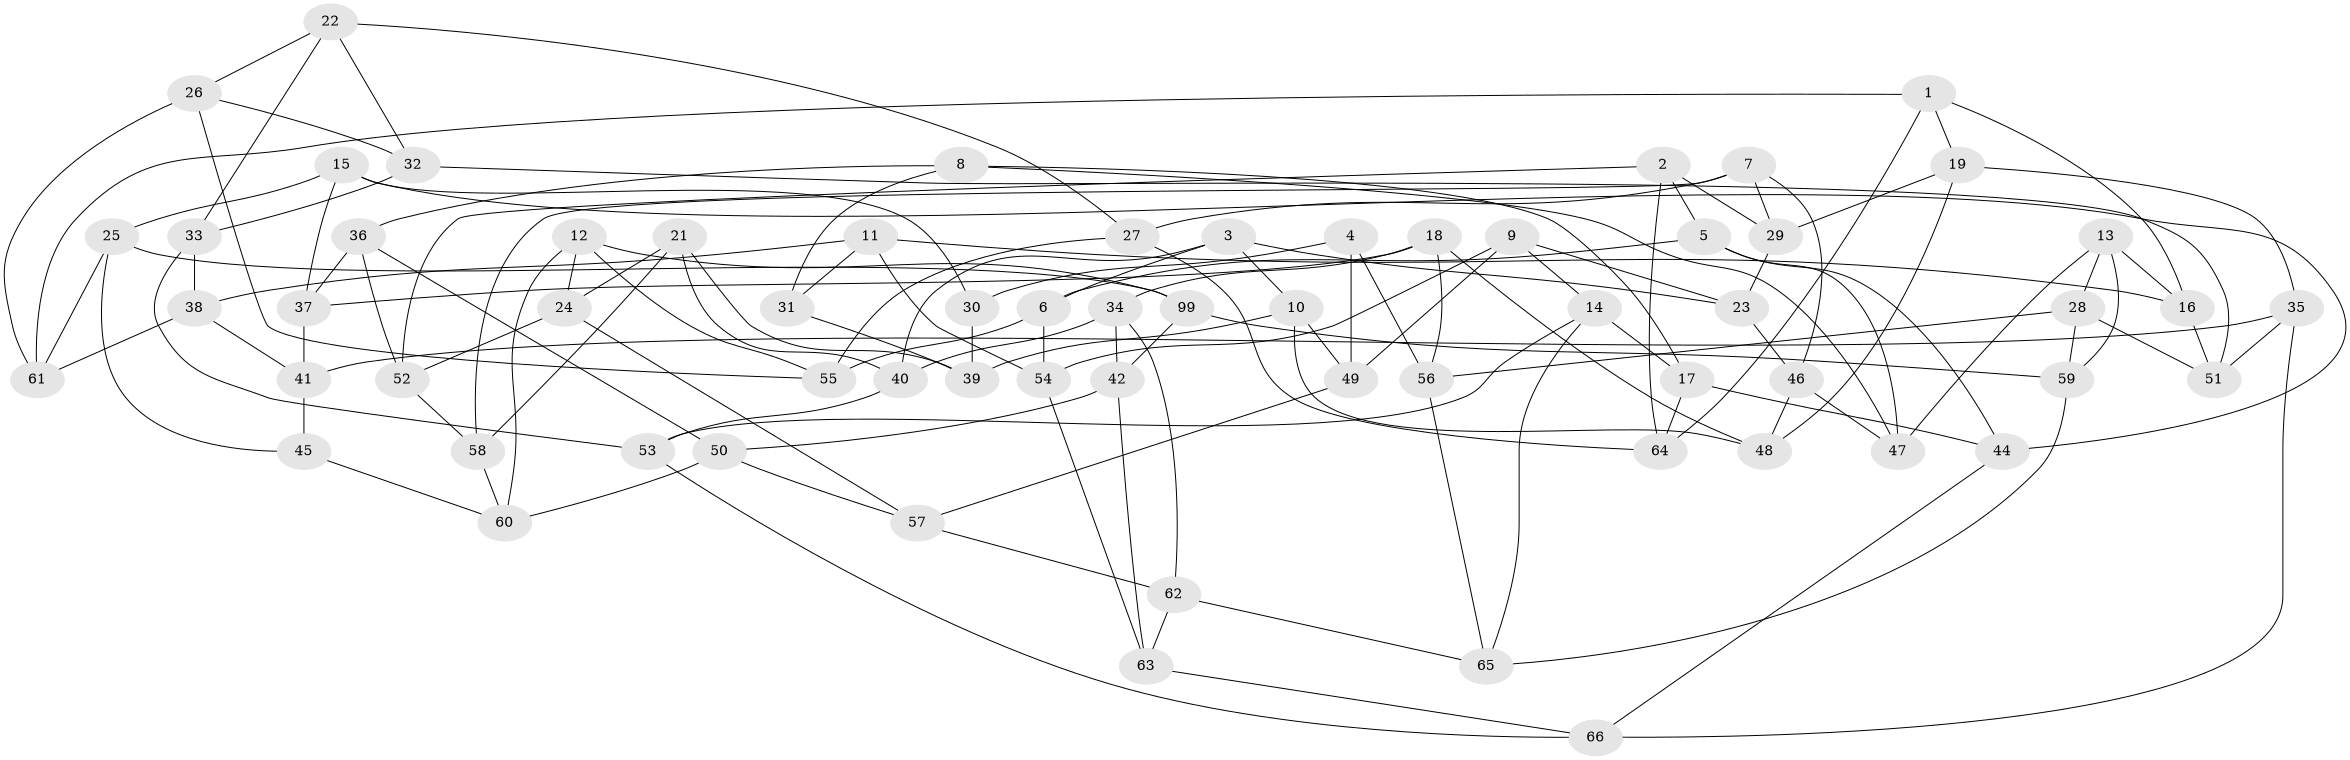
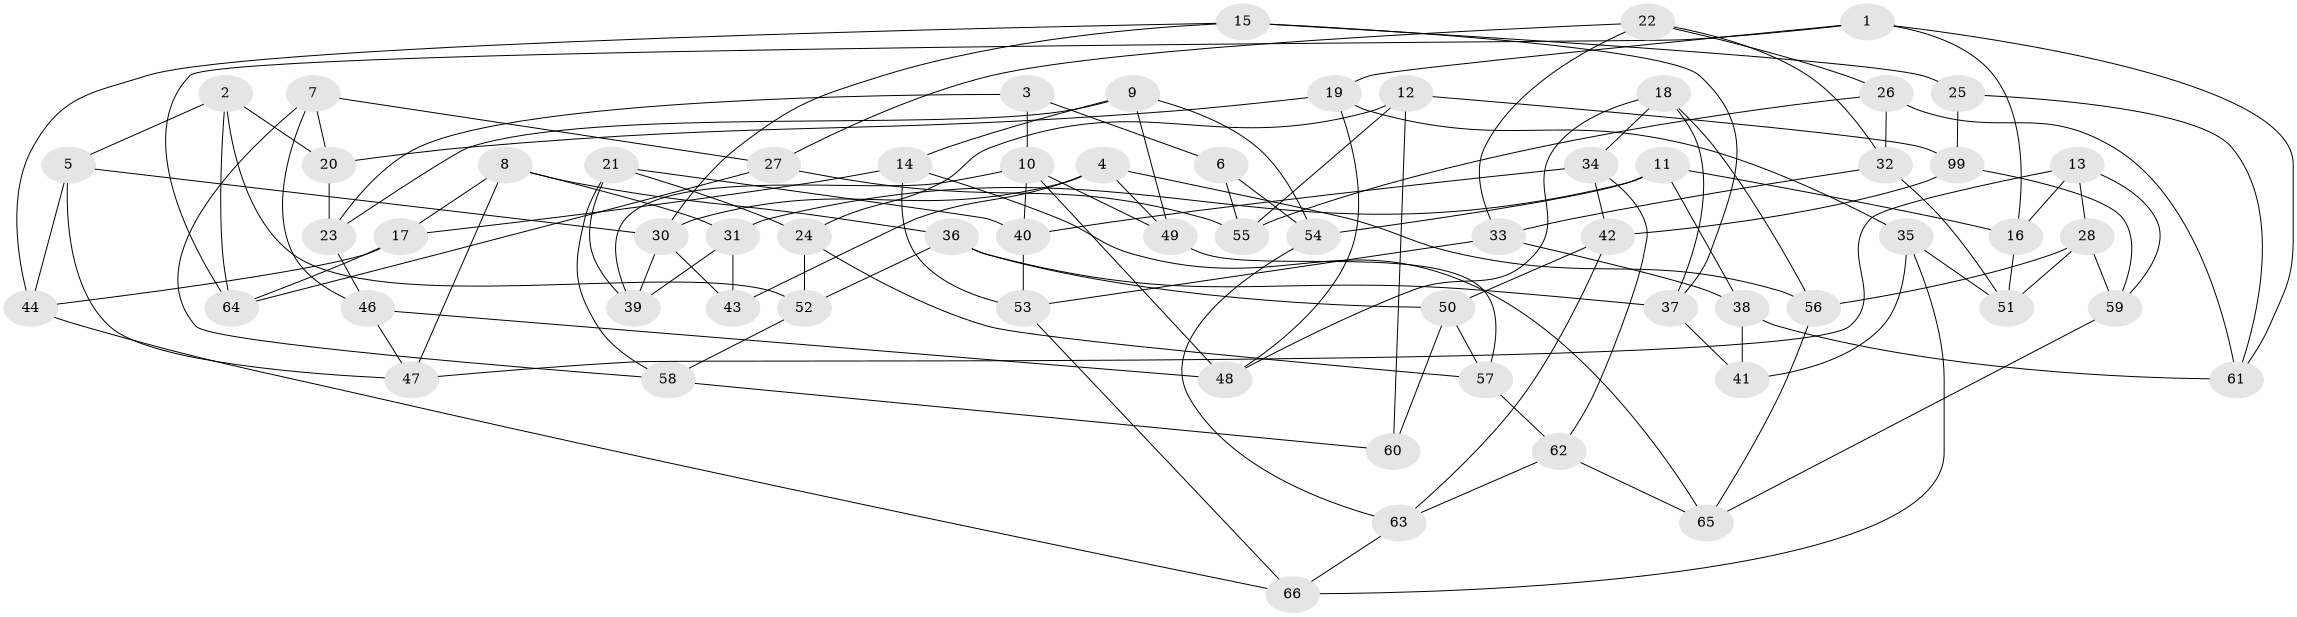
node "29": label "29" -> "20"
edge "3" -- "40": now "10" -- "40"
edge "5" -- "6": now "5" -- "30"
node "43": added
node "45": removed
